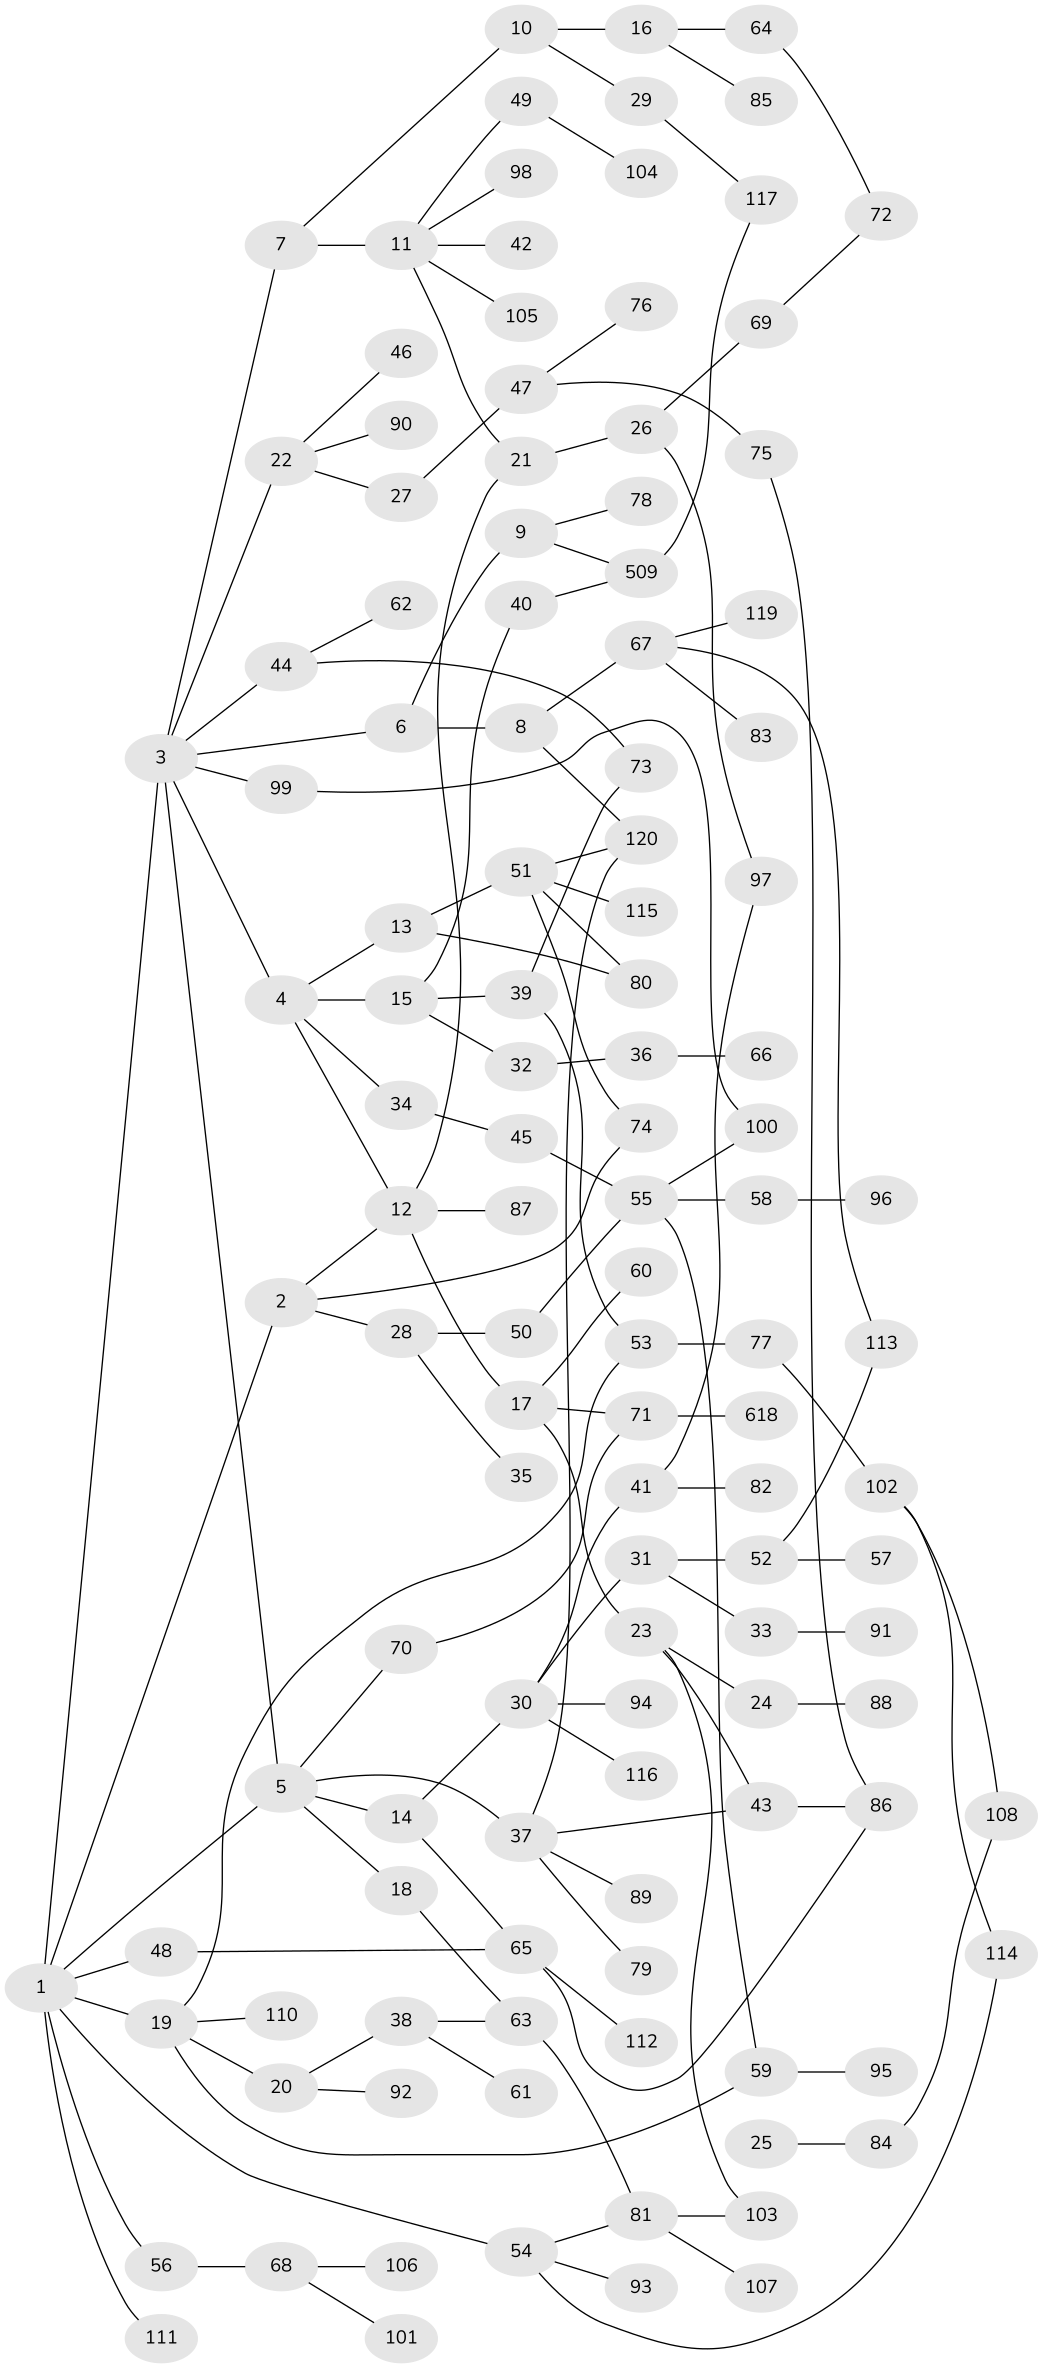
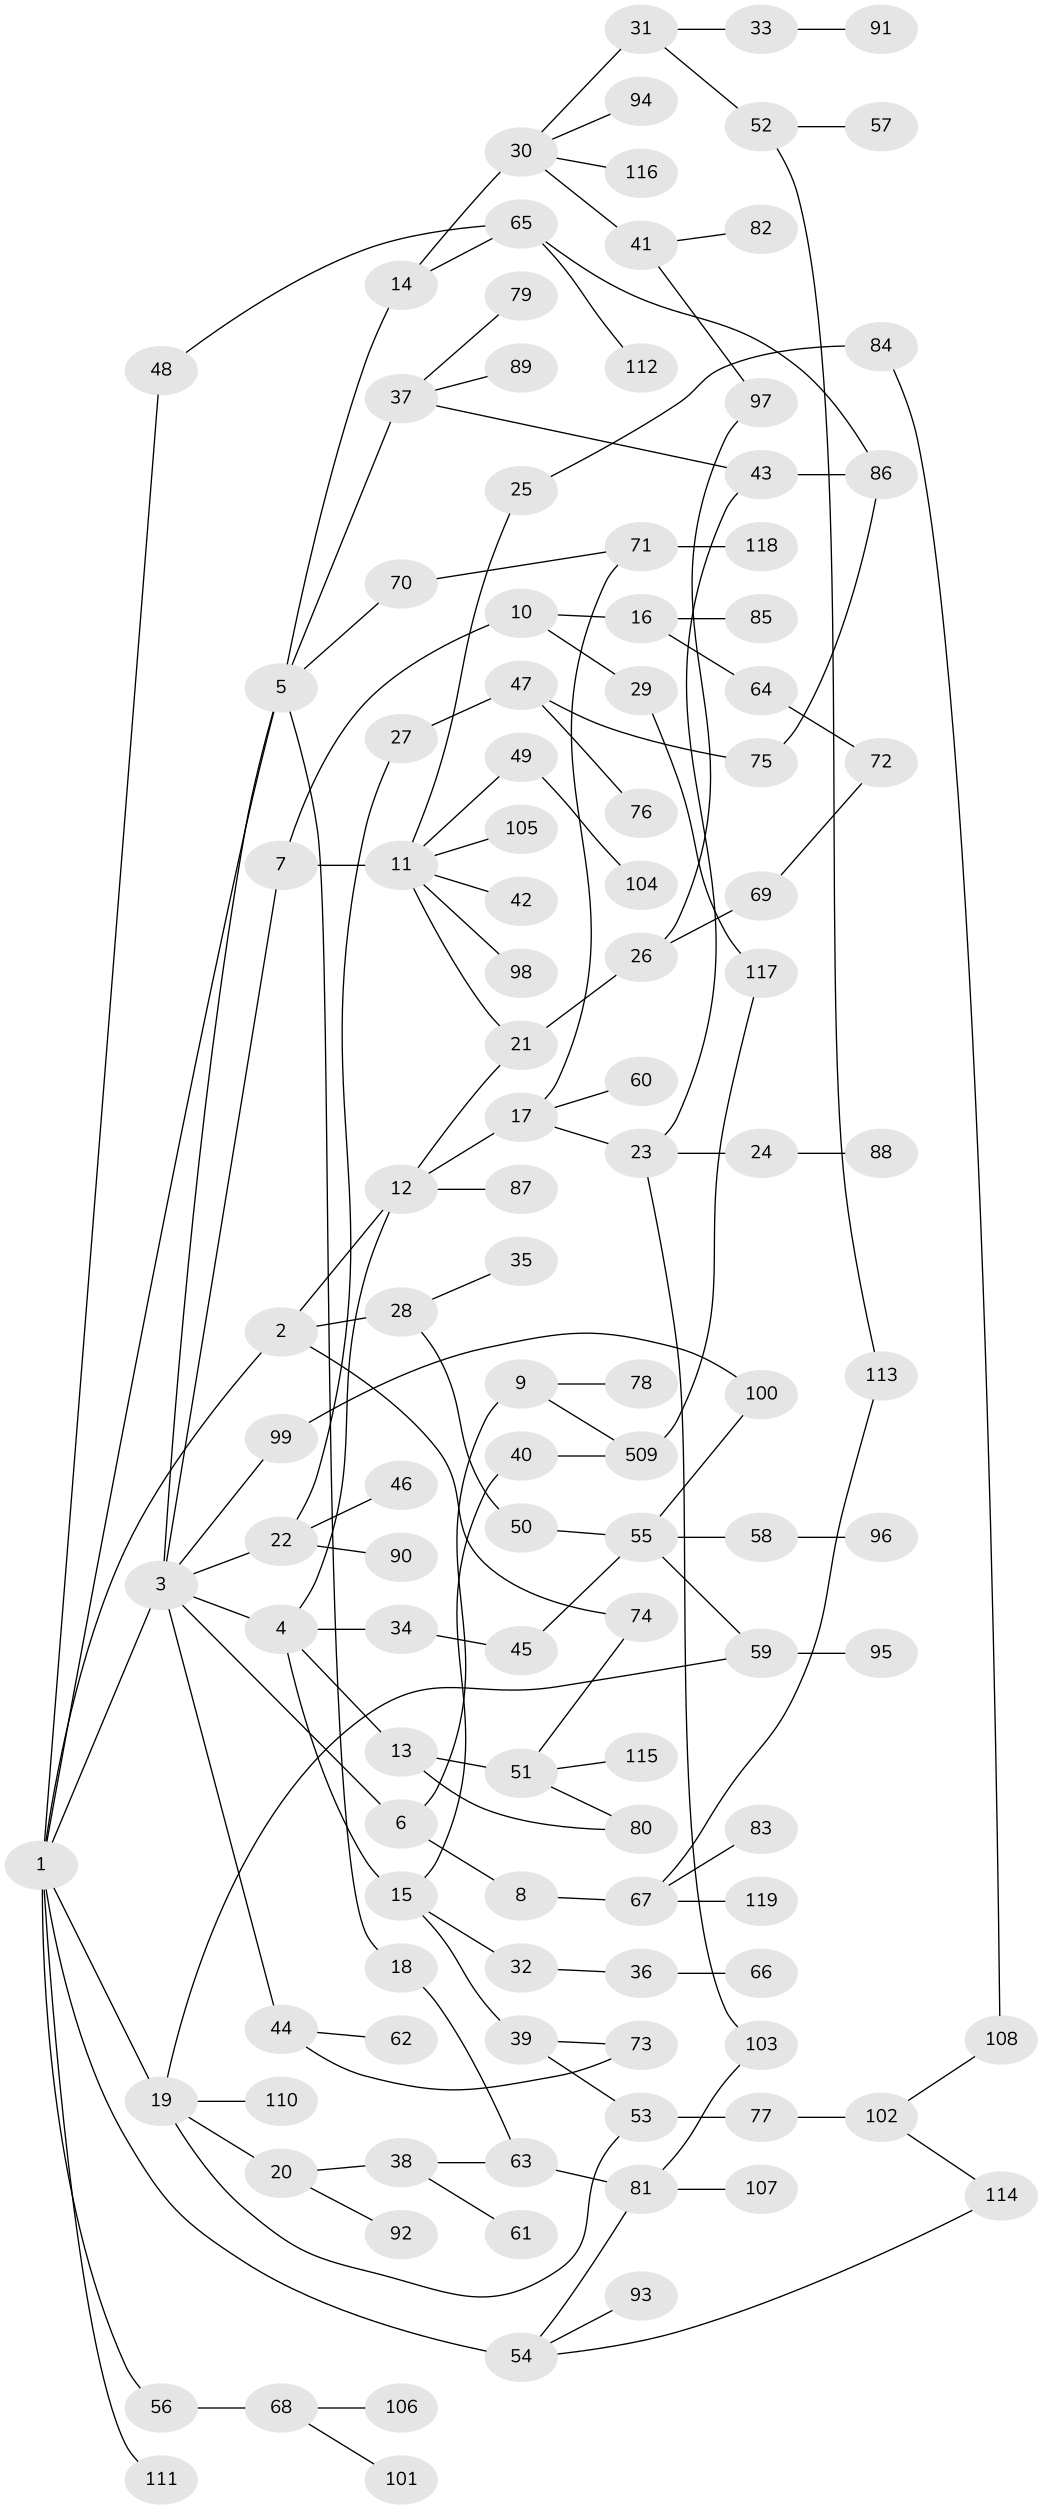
edge "25" -- "11": added
node "120": removed
node "618": label "618" -> "118"
